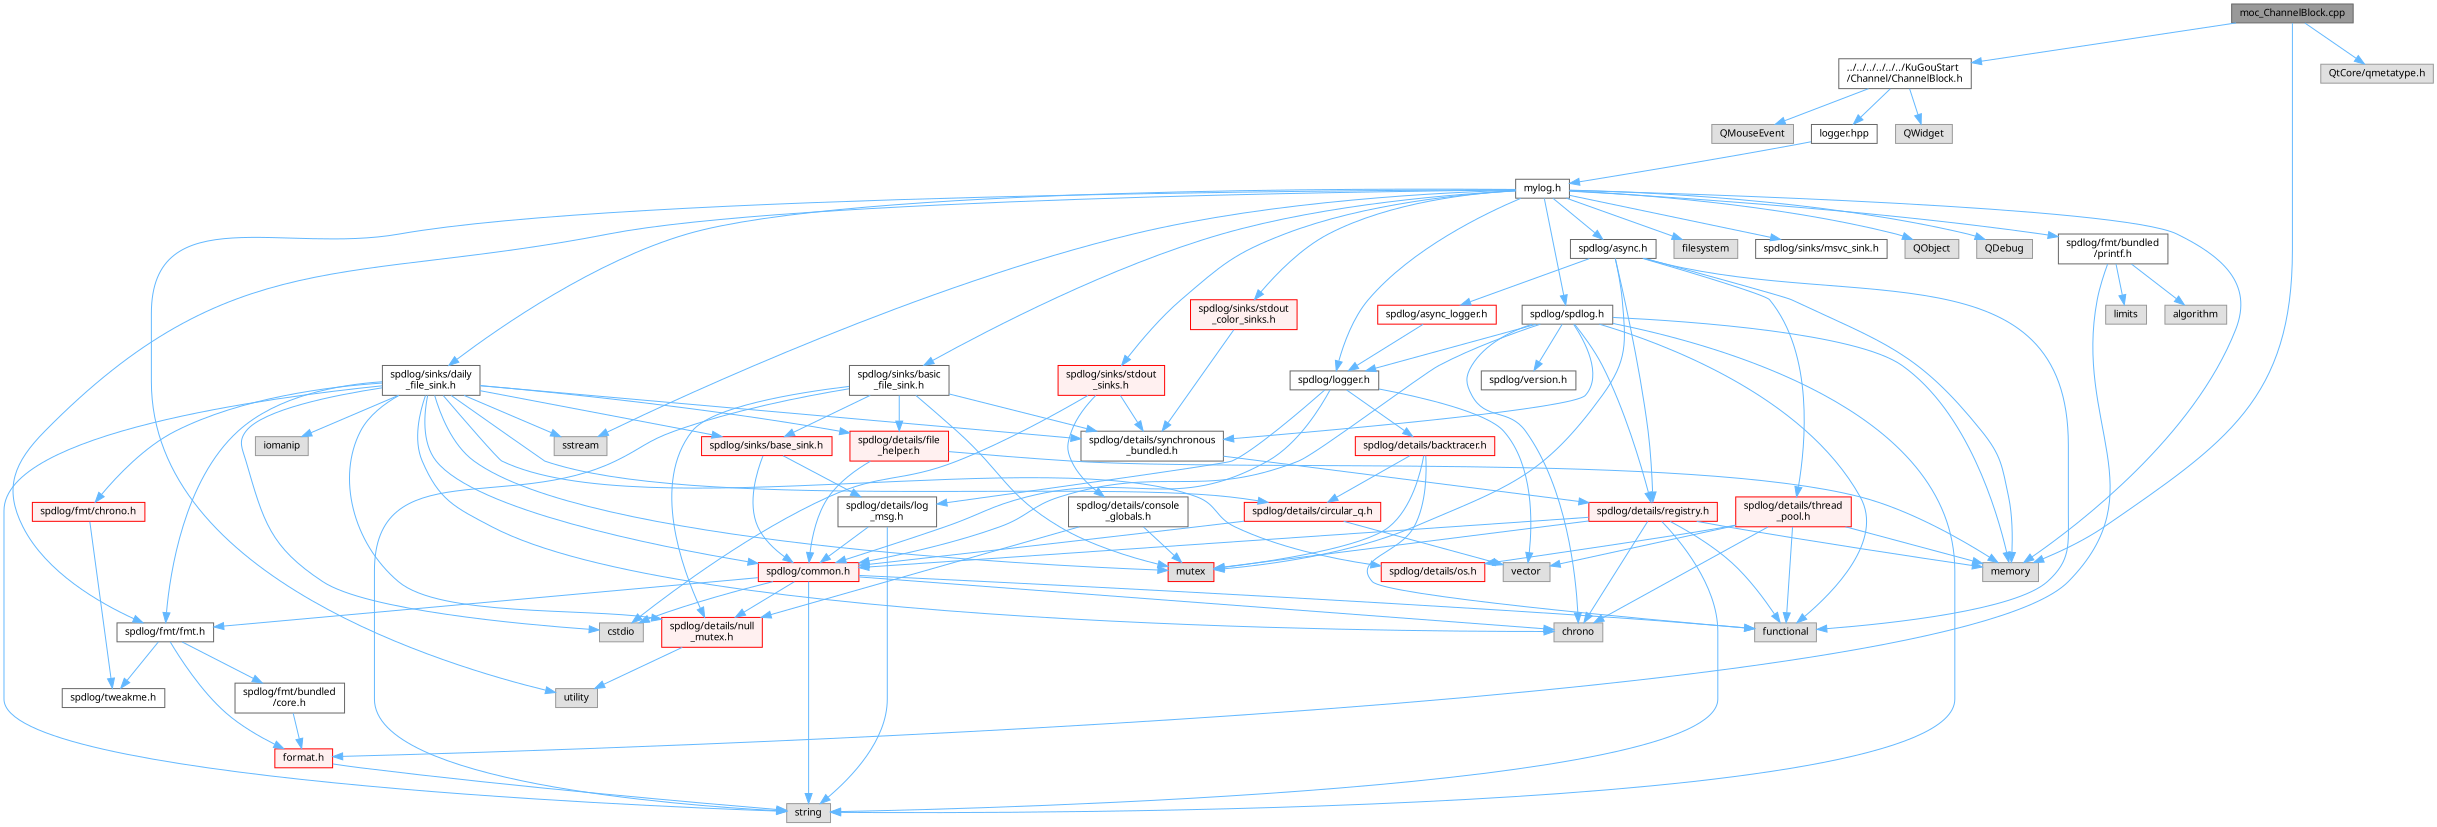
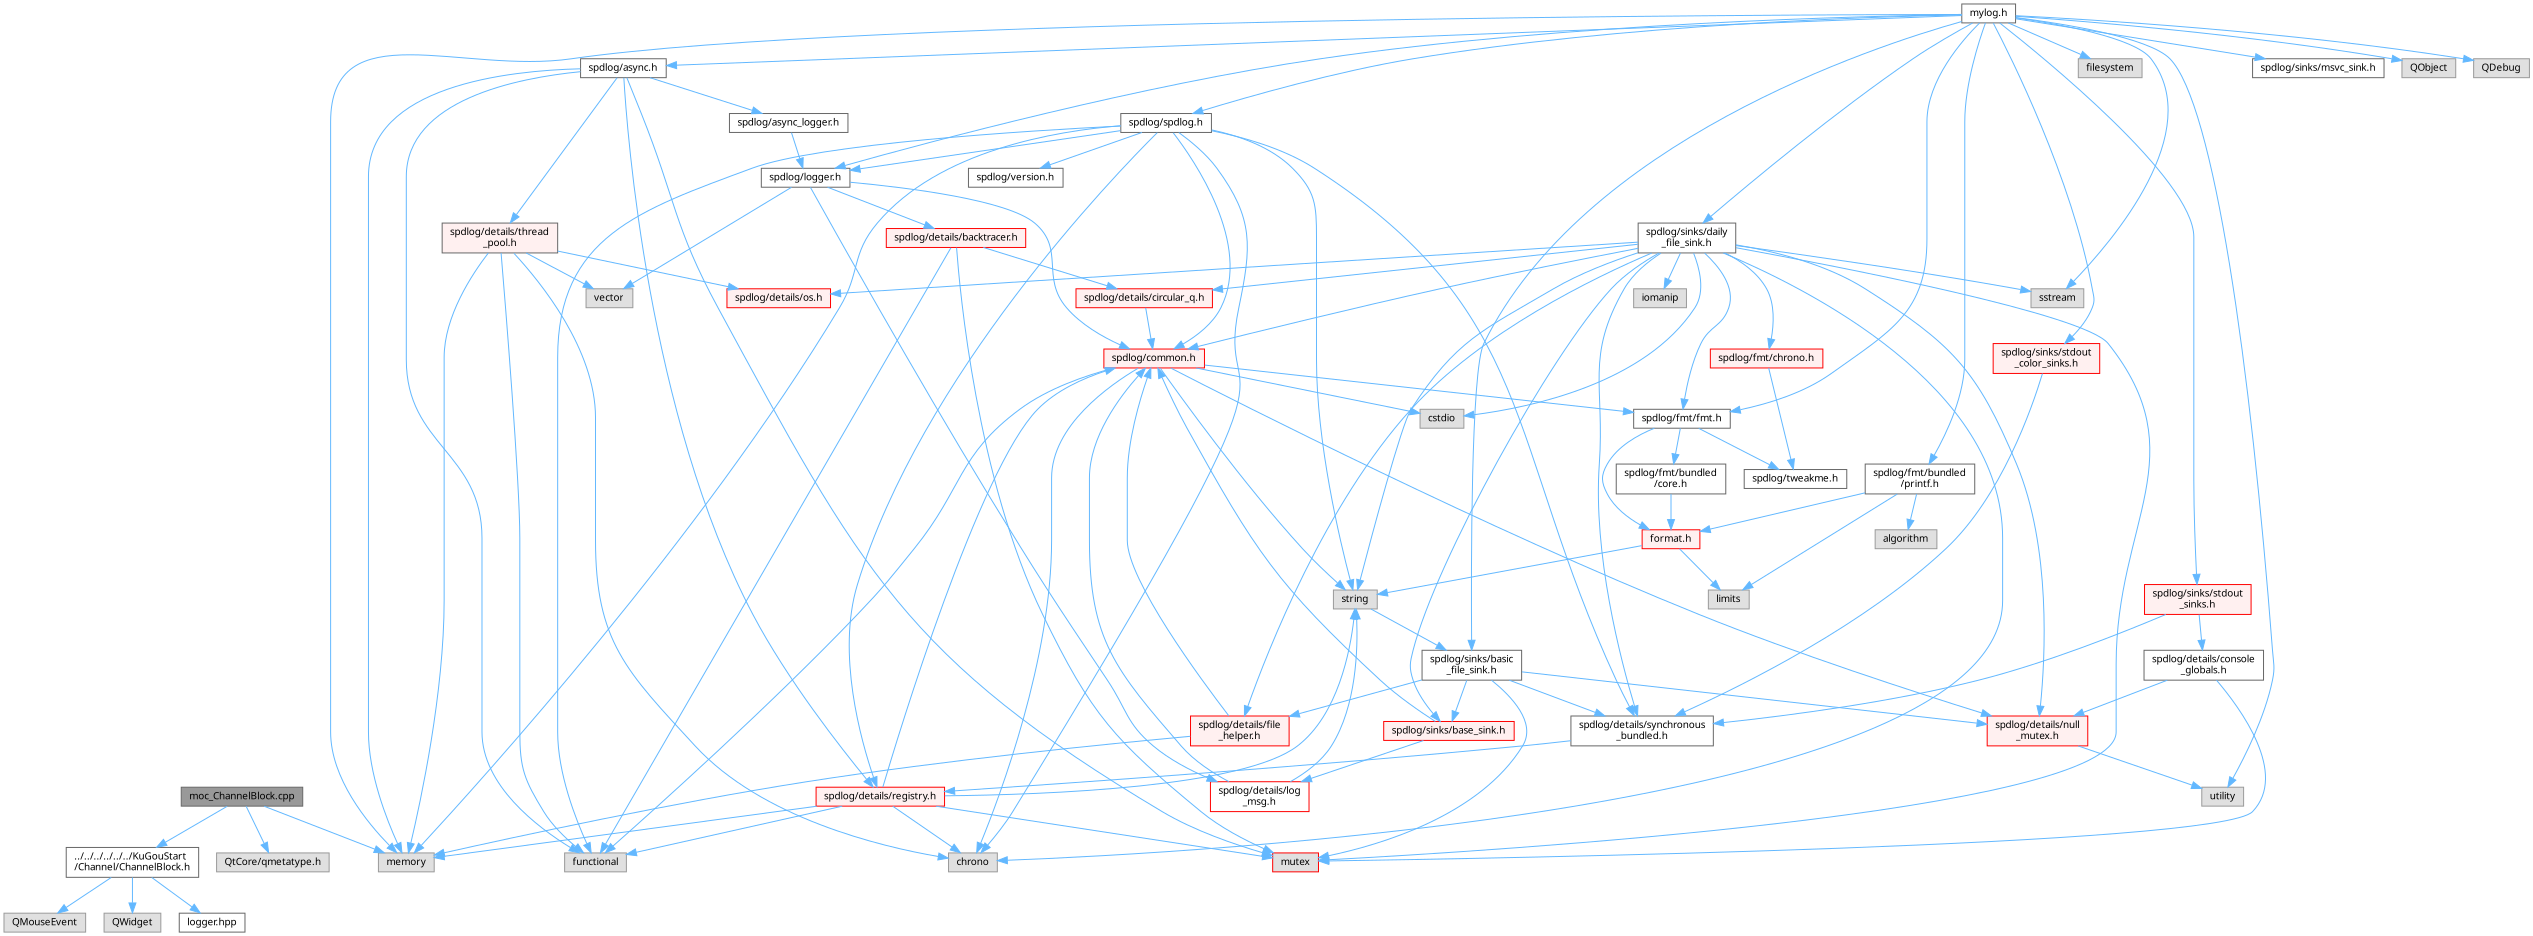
edge "logger.hpp" -> "mylog.h": removed
node "spdlog/async_logger.h": color red -> grey40
edge "spdlog/sinks/stdout _sinks.h" -> "cstdio": removed
node "spdlog/details/log _msg.h": color grey40 -> red
node "spdlog/details/thread _pool.h": color red -> grey40
edge "spdlog/details/circular_q.h" -> "vector": removed
edge "format.h" -> "limits": added
edge "spdlog/sinks/basic _file_sink.h" -> "string": reversed
